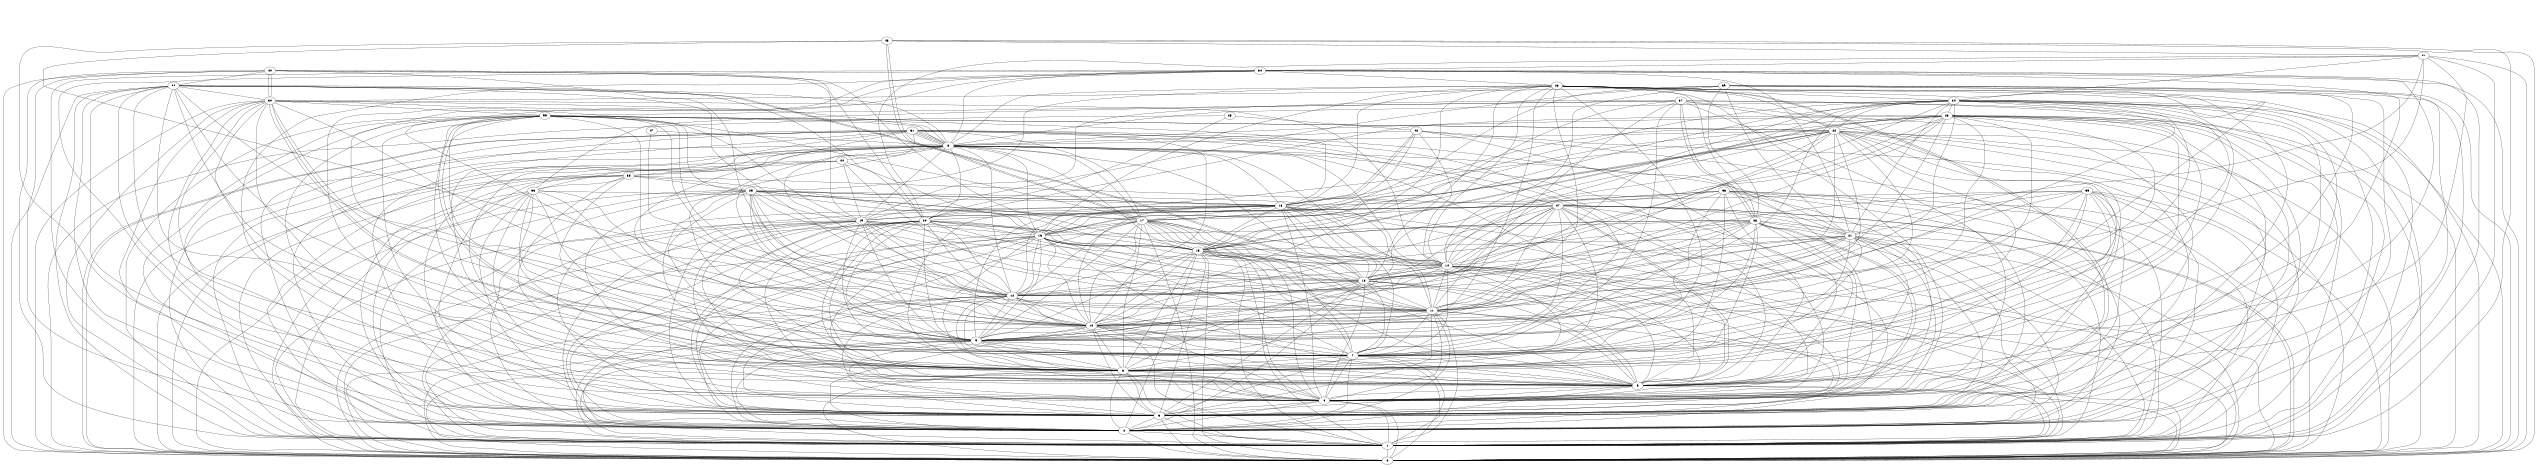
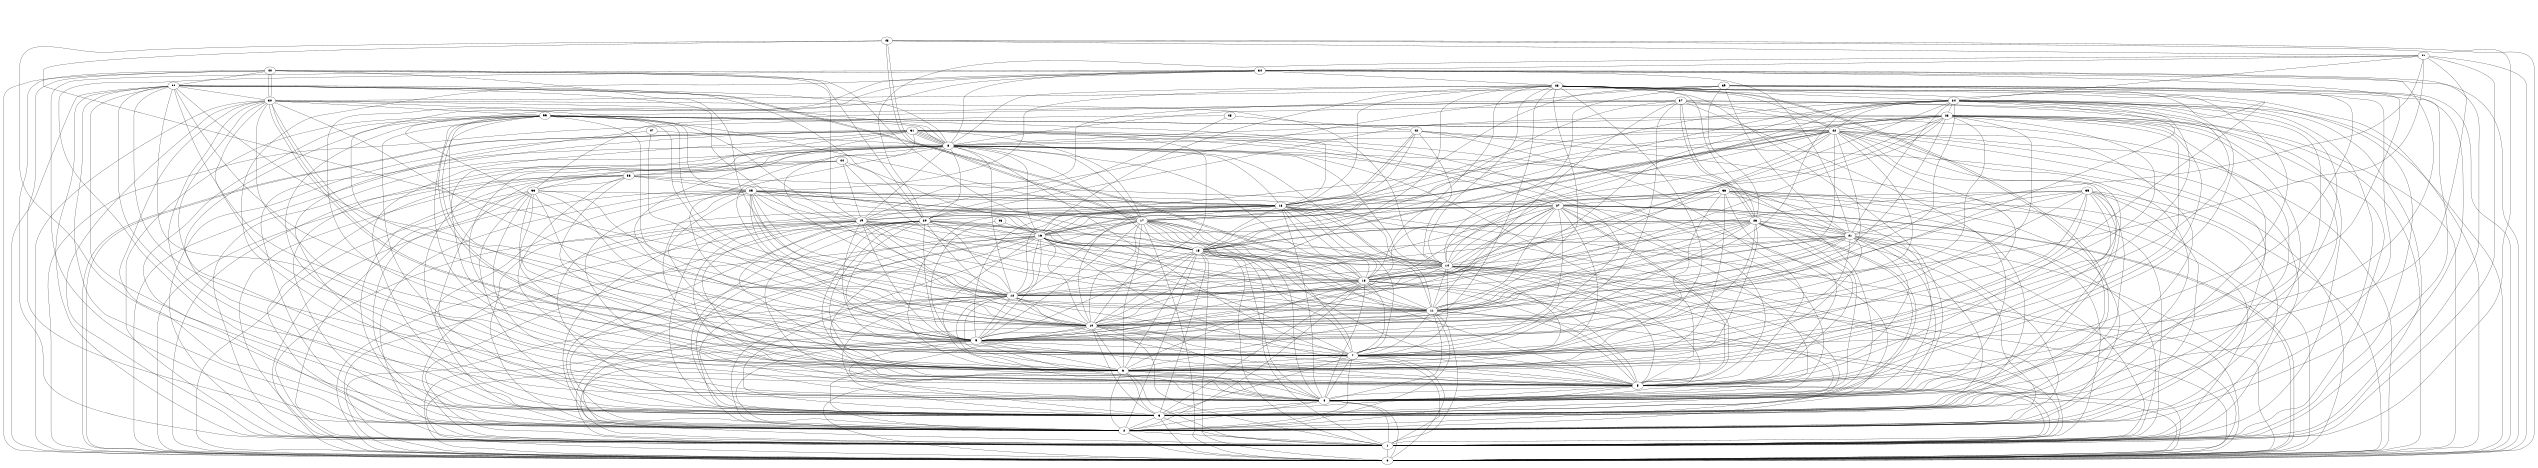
edge "8" -- "44": now "8" -- "7"
node "46": added
edge "11" -- "3": now "47" -- "3"
